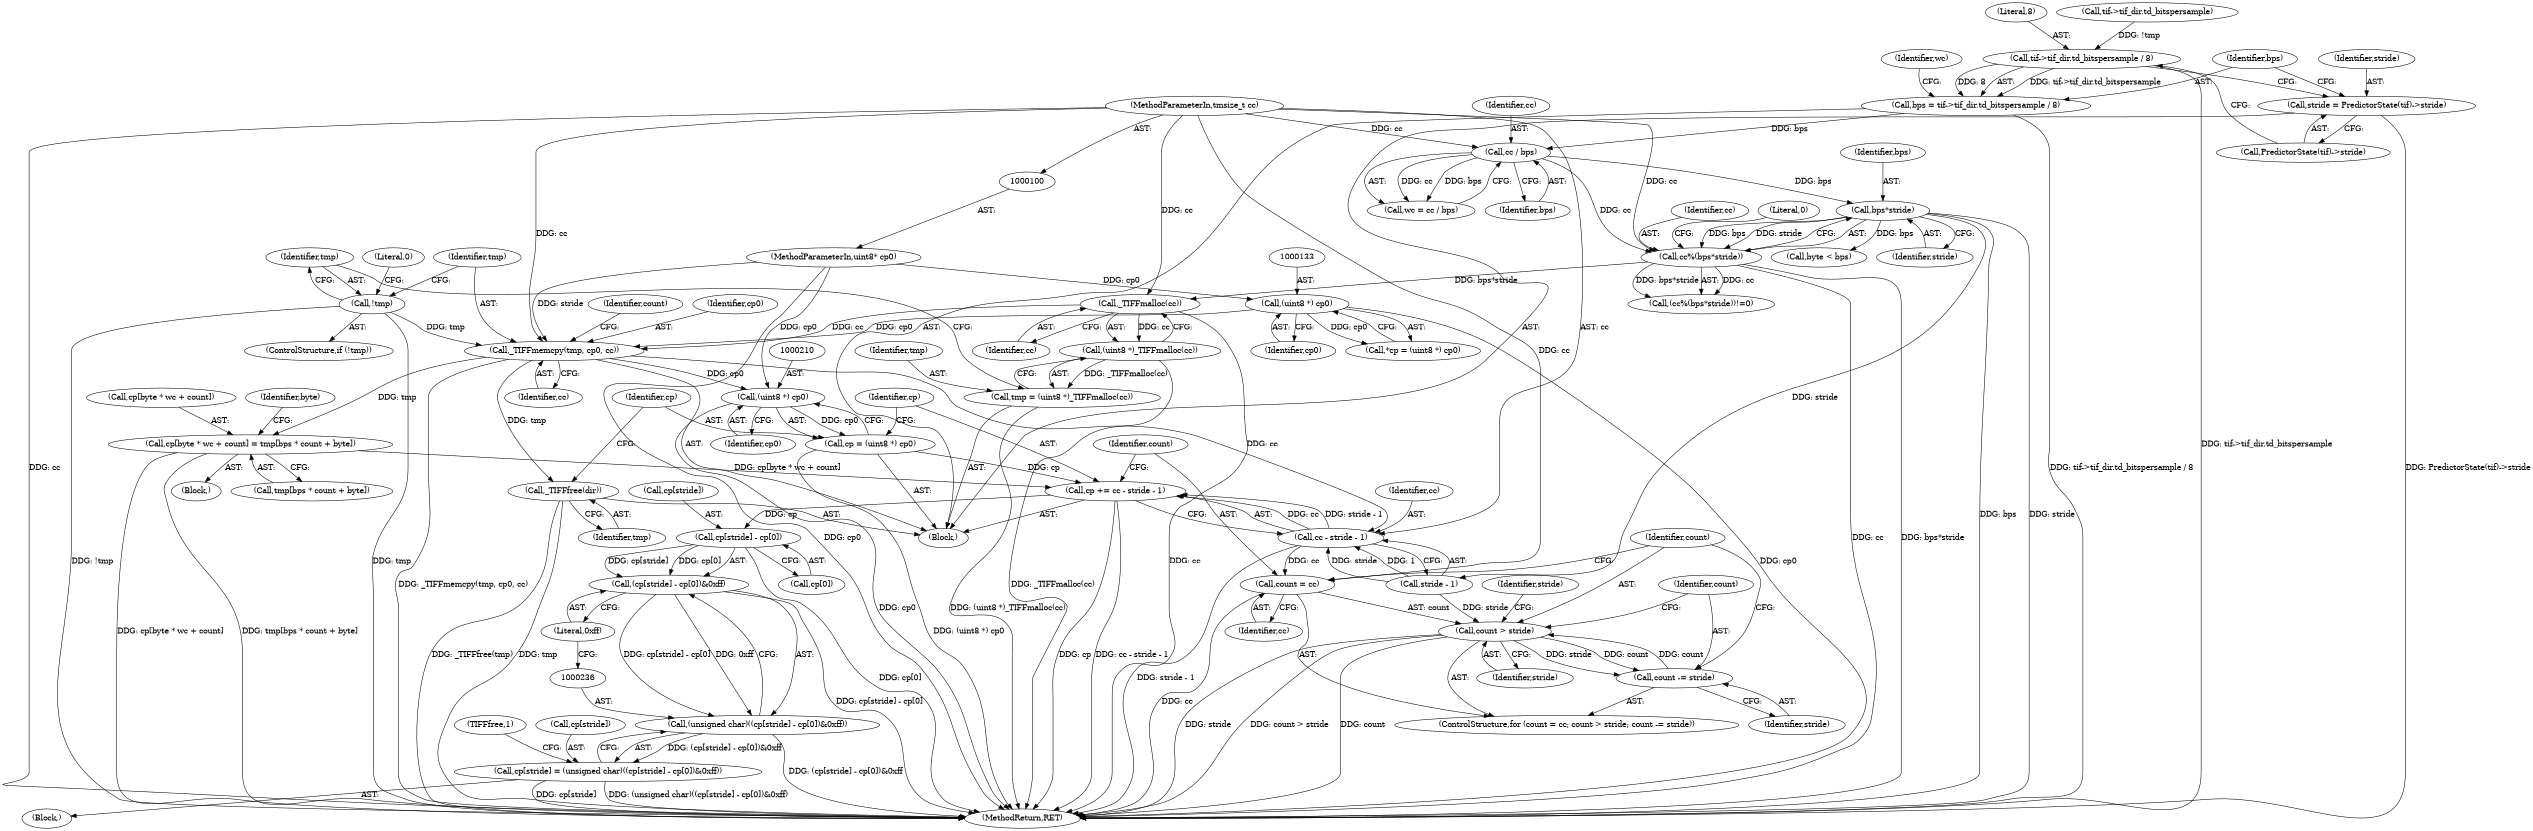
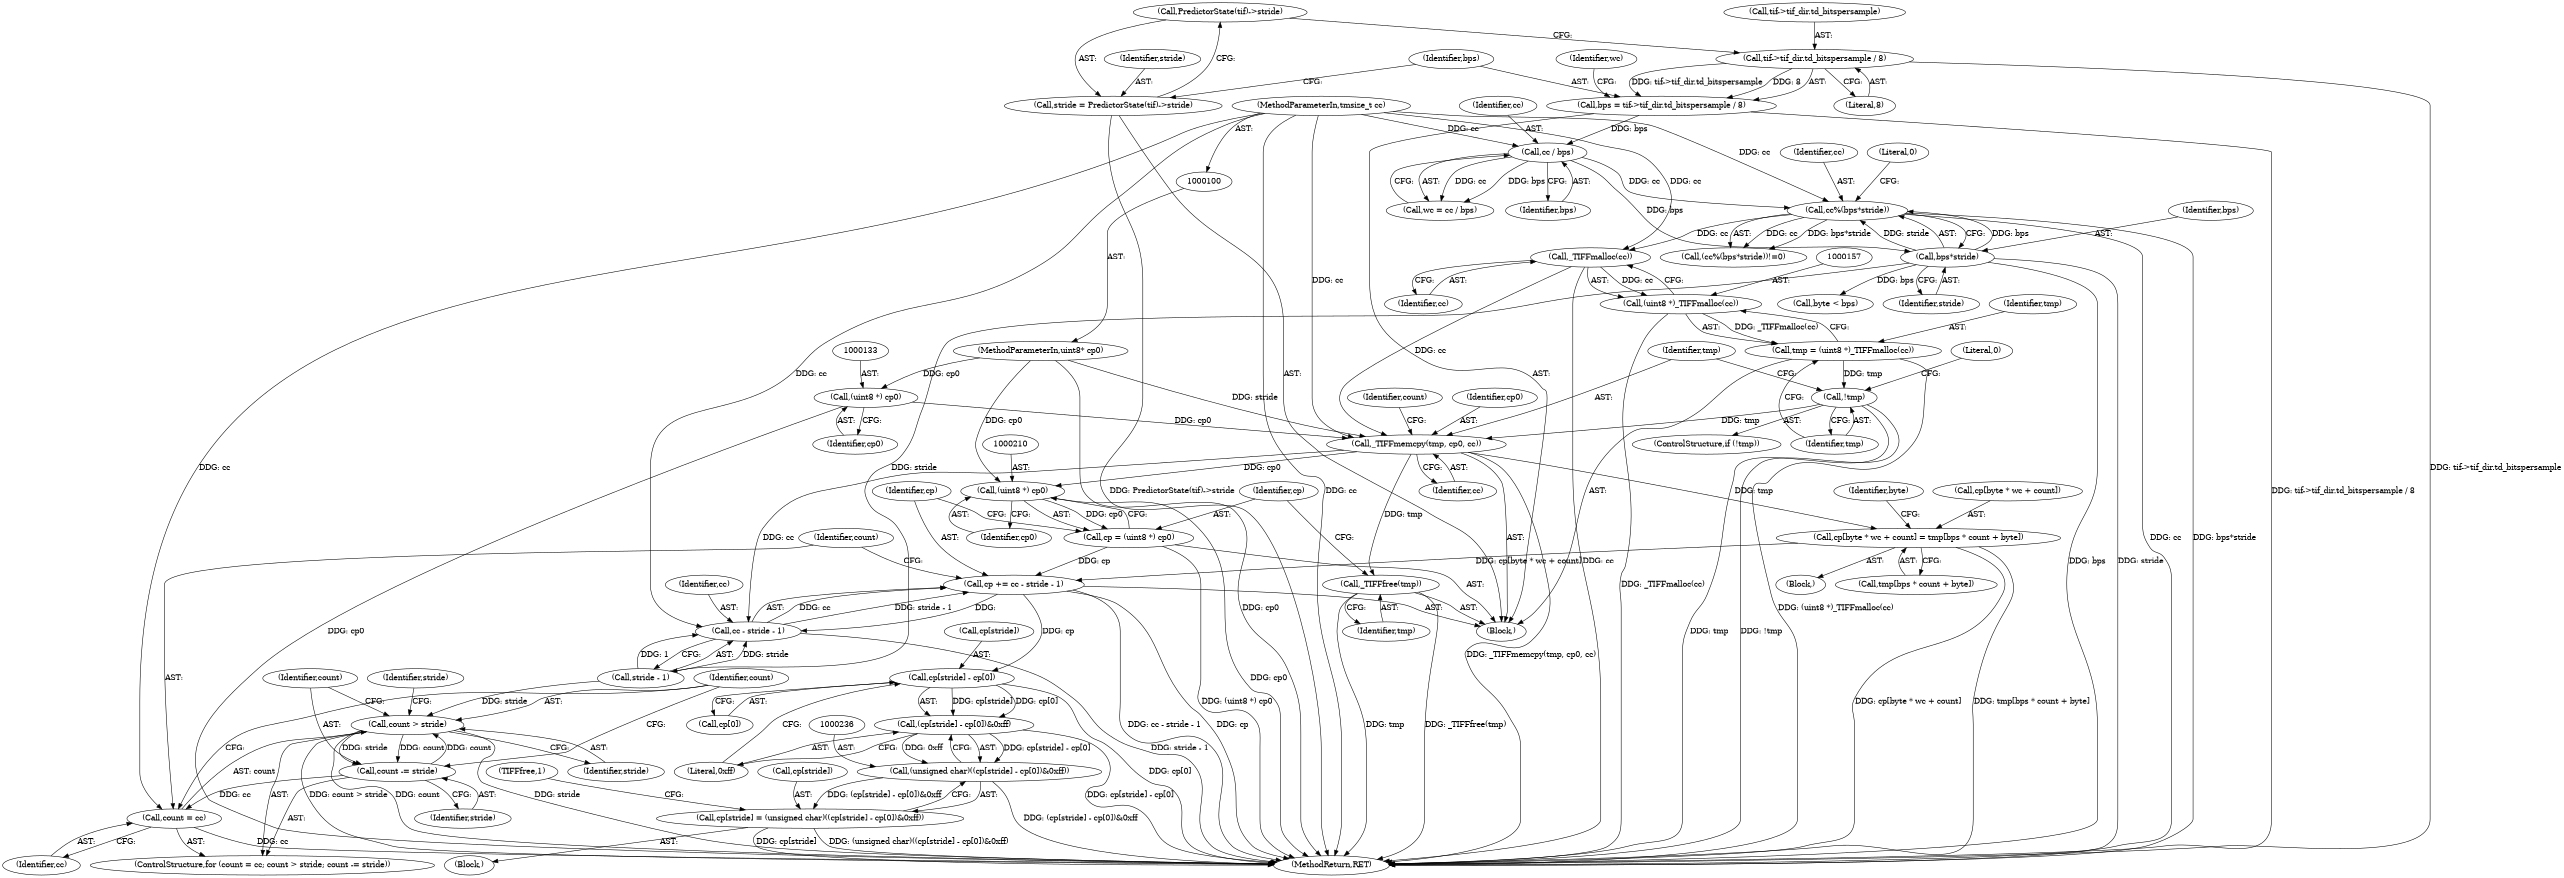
edge "(Call,tif->tif_dir.td_bitspersample)" -> "(Call,tif->tif_dir.td_bitspersample / 8)": label "DDG: !tmp" -> "AST: "
edge "(Call,tif->tif_dir.td_bitspersample / 8)" -> "(Call,stride = PredictorState(tif)->stride)": now "(Call,tif->tif_dir.td_bitspersample / 8)" -> "(Literal,8)"
node "1000157": added
edge "(Call,cc%(bps*stride))" -> "(Call,_TIFFmalloc(cc))": label "DDG: bps*stride" -> "DDG: cc"
edge "(MethodParameterIn,tmsize_t cc)" -> "(Call,cc - stride - 1)": label "AST: cc" -> "DDG: cc"
node "(Call,*cp = (uint8 *) cp0)": removed
edge "(Call,tmp = (uint8 *)_TIFFmalloc(cc))" -> "(Call,!tmp)": added, label "DDG: tmp"
node "(Call,_TIFFfree(dir))": label "(Call,_TIFFfree(dir))" -> "(Call,_TIFFfree(tmp))"
edge "(Call,cp += cc - stride - 1)" -> "(Call,cc - stride - 1)": label "CFG: " -> "DDG: "
edge "(Call,cc - stride - 1)" -> "(Call,count = cc)": now "(Call,count -= stride)" -> "(Call,count = cc)"
edge "(Literal,0xff)" -> "1000236": now "(Literal,0xff)" -> "(Call,cp[stride] - cp[0])"
